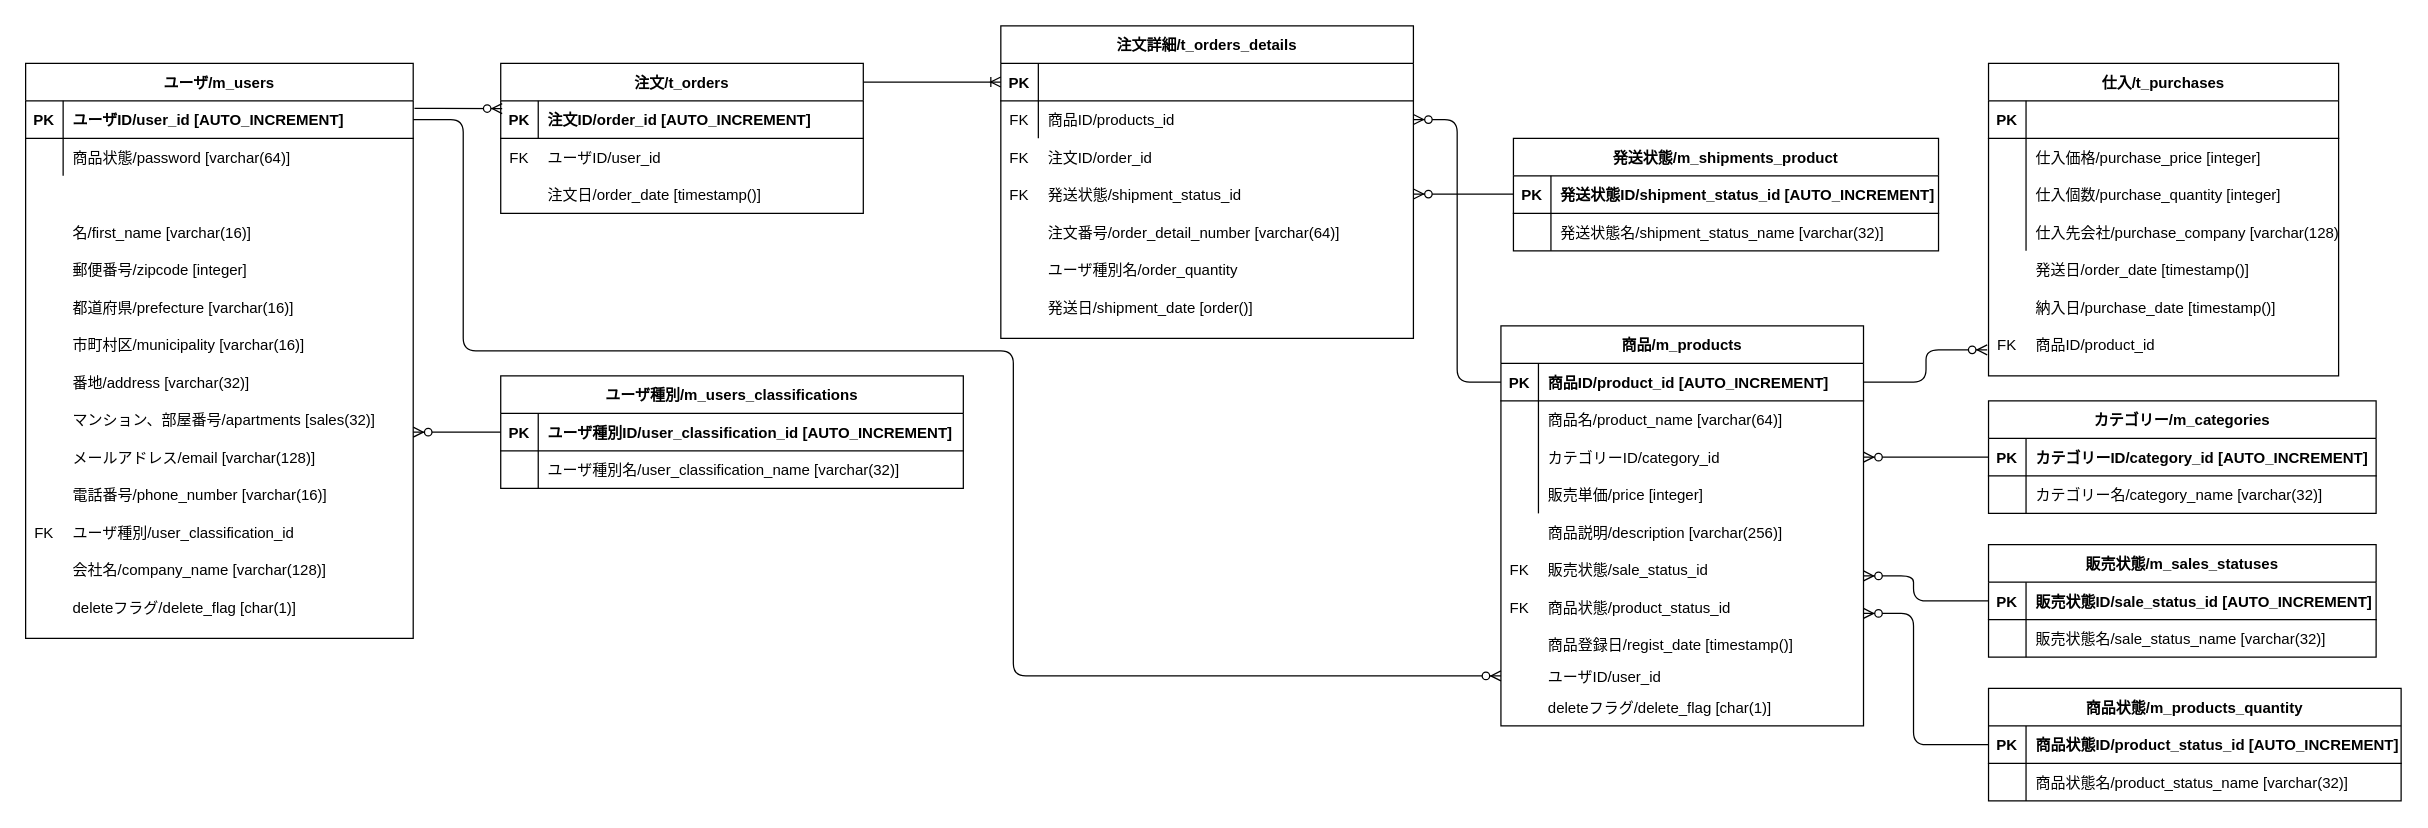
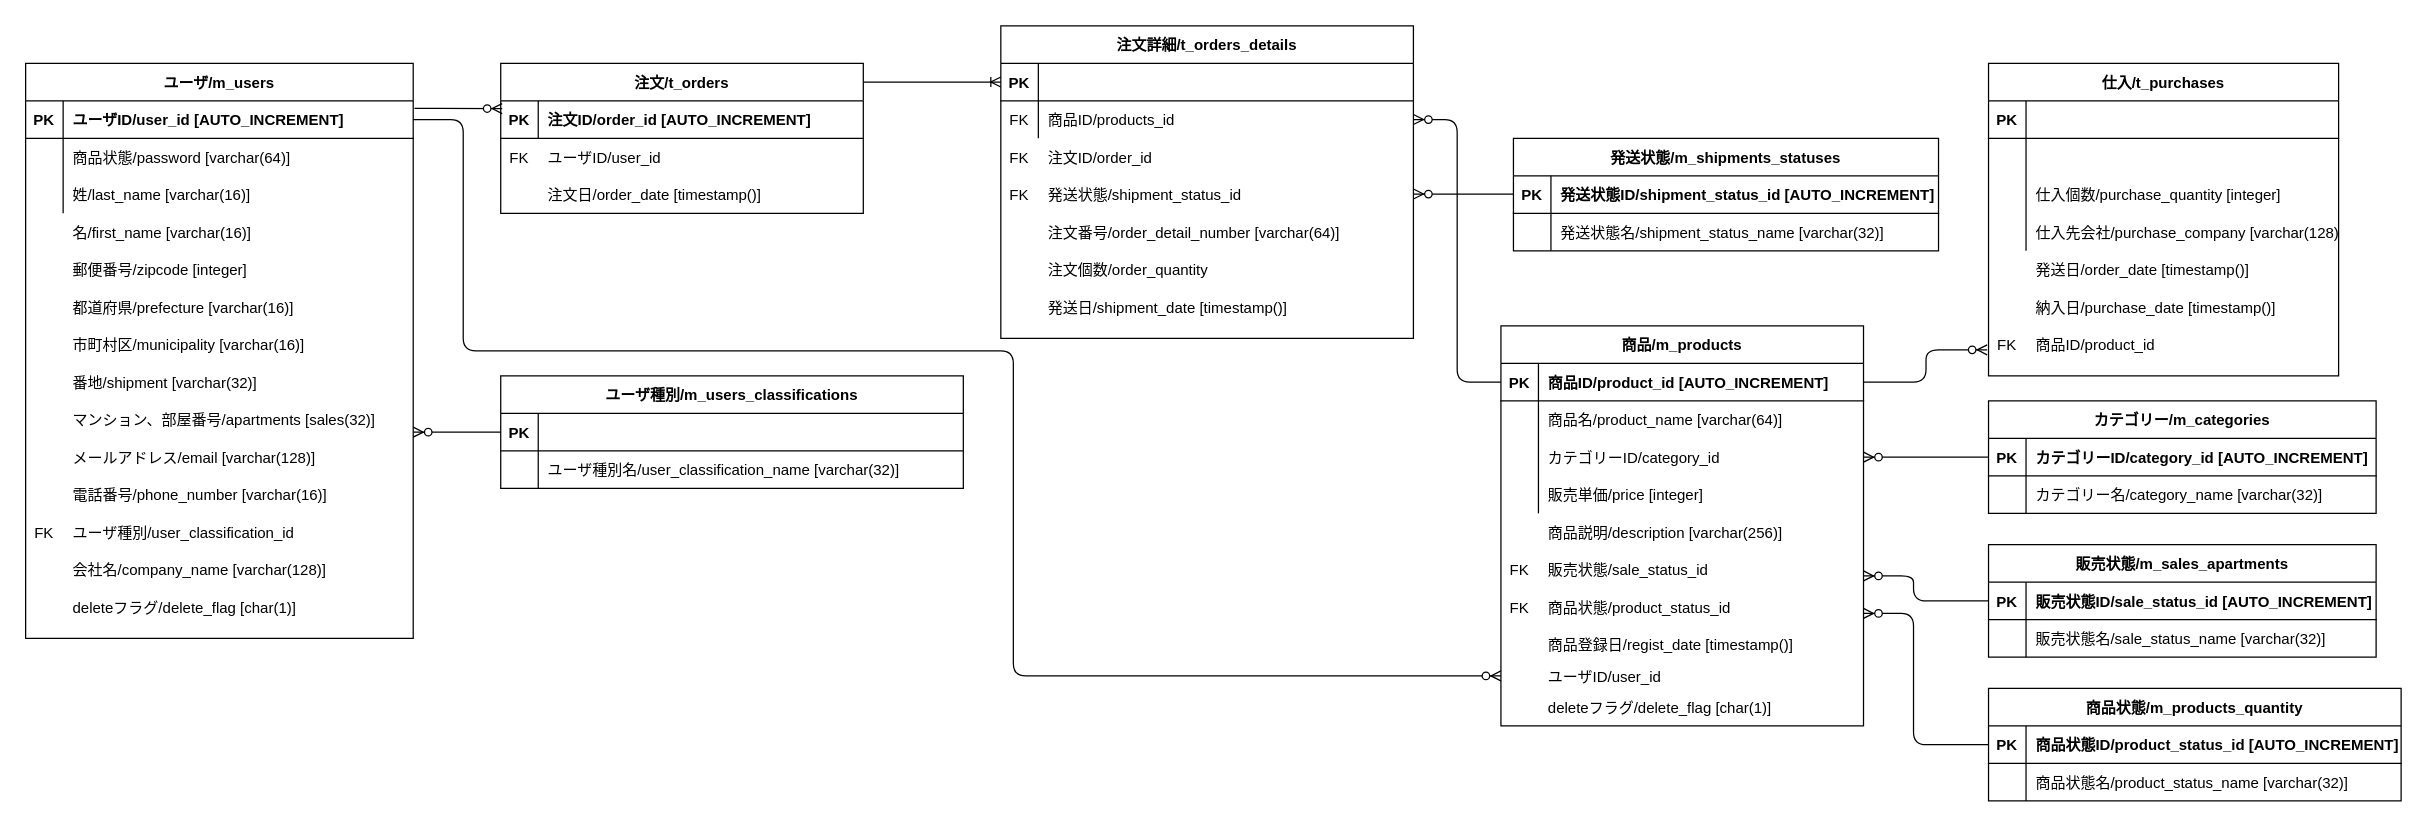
node "仕入価格/purchase_price [integer]": removed
node "発送状態/m_shipments_product": label "発送状態/m_shipments_product" -> "発送状態/m_shipments_statuses"
node "姓/last_name [varchar(16)]": added
node "ユーザ種別名/order_quantity": label "ユーザ種別名/order_quantity" -> "注文個数/order_quantity"
node "発送日/shipment_date [order()]": label "発送日/shipment_date [order()]" -> "発送日/shipment_date [timestamp()]"
node "番地/address [varchar(32)]": label "番地/address [varchar(32)]" -> "番地/shipment [varchar(32)]"
node "ユーザ種別ID/user_classification_id [AUTO_INCREMENT]": removed
node "販売状態/m_sales_statuses": label "販売状態/m_sales_statuses" -> "販売状態/m_sales_apartments"
